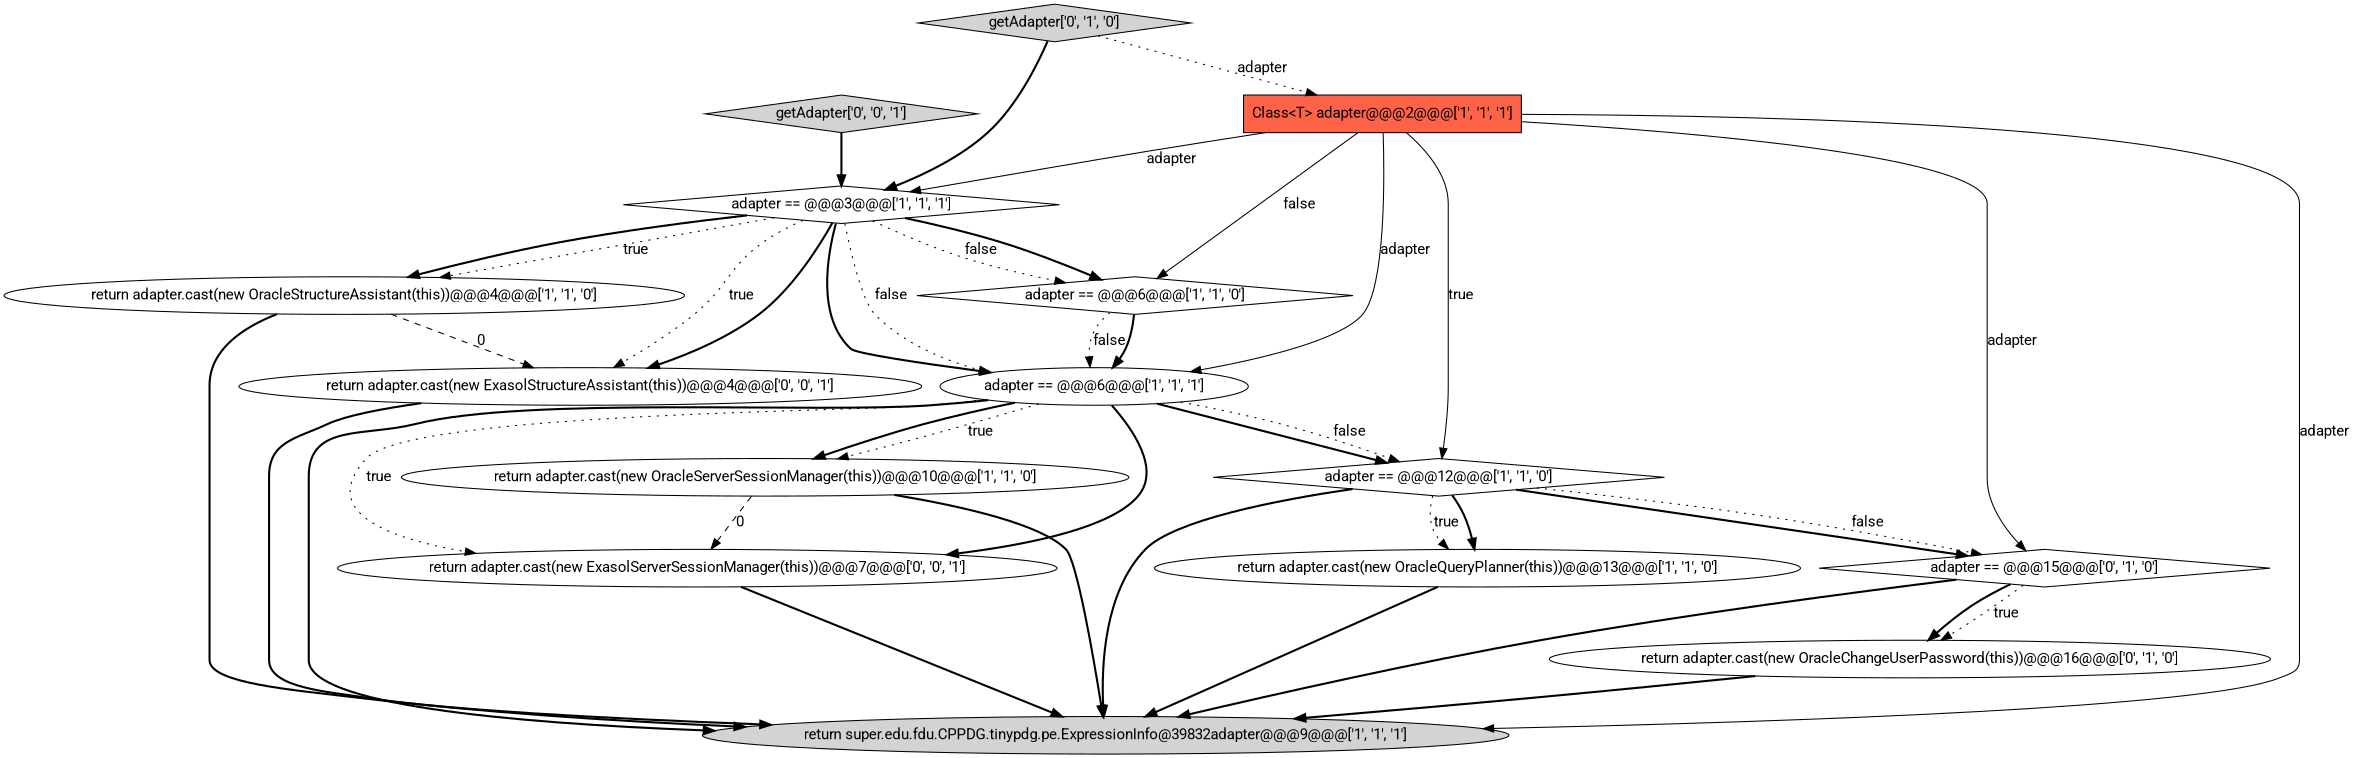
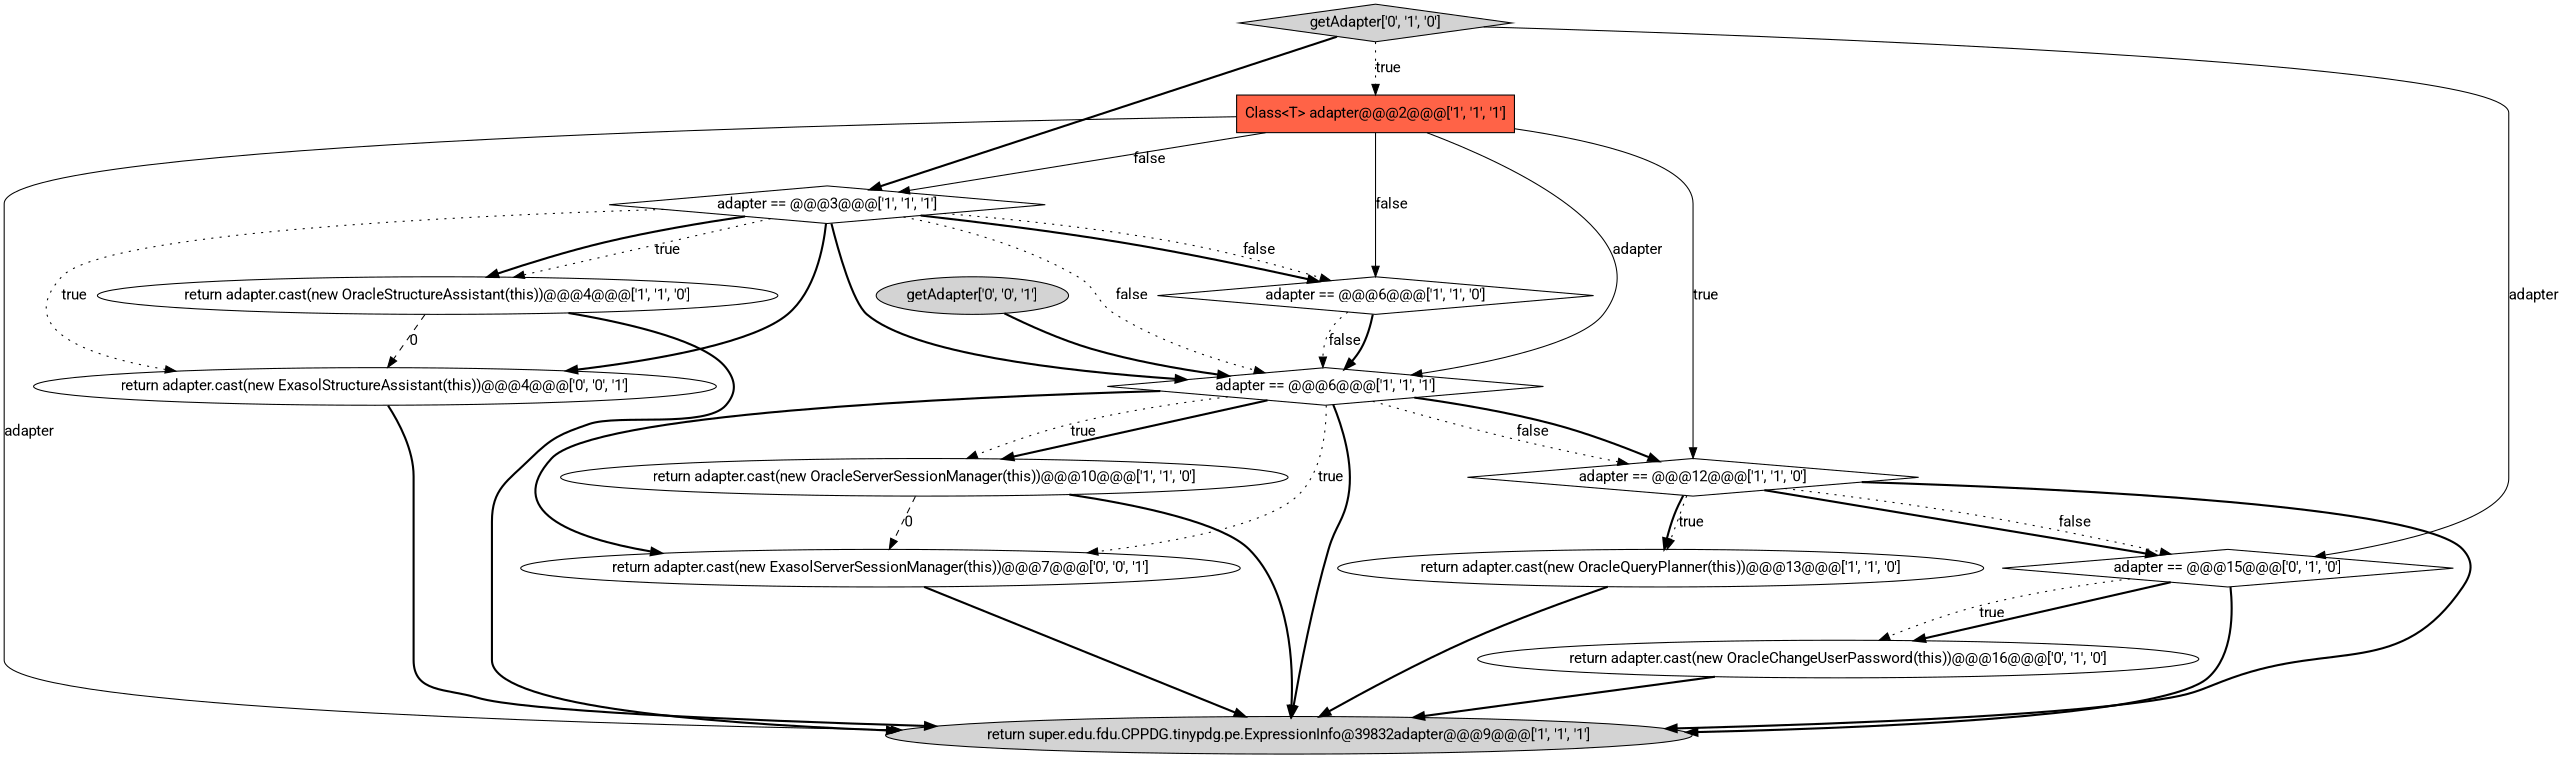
edge "getAdapter['0', '1', '0']" -> "Class<T> adapter@@@2@@@['1', '1', '1']": label "adapter" -> "true"
node "getAdapter['0', '0', '1']": shape diamond -> ellipse
edge "getAdapter['0', '0', '1']" -> "adapter == @@@3@@@['1', '1', '1']": now "getAdapter['0', '0', '1']" -> "adapter == @@@6@@@['1', '1', '1']"
edge "Class<T> adapter@@@2@@@['1', '1', '1']" -> "adapter == @@@3@@@['1', '1', '1']": label "adapter" -> "false"
edge "Class<T> adapter@@@2@@@['1', '1', '1']" -> "adapter == @@@15@@@['0', '1', '0']": now "getAdapter['0', '1', '0']" -> "adapter == @@@15@@@['0', '1', '0']"
node "adapter == @@@6@@@['1', '1', '1']": shape ellipse -> diamond
